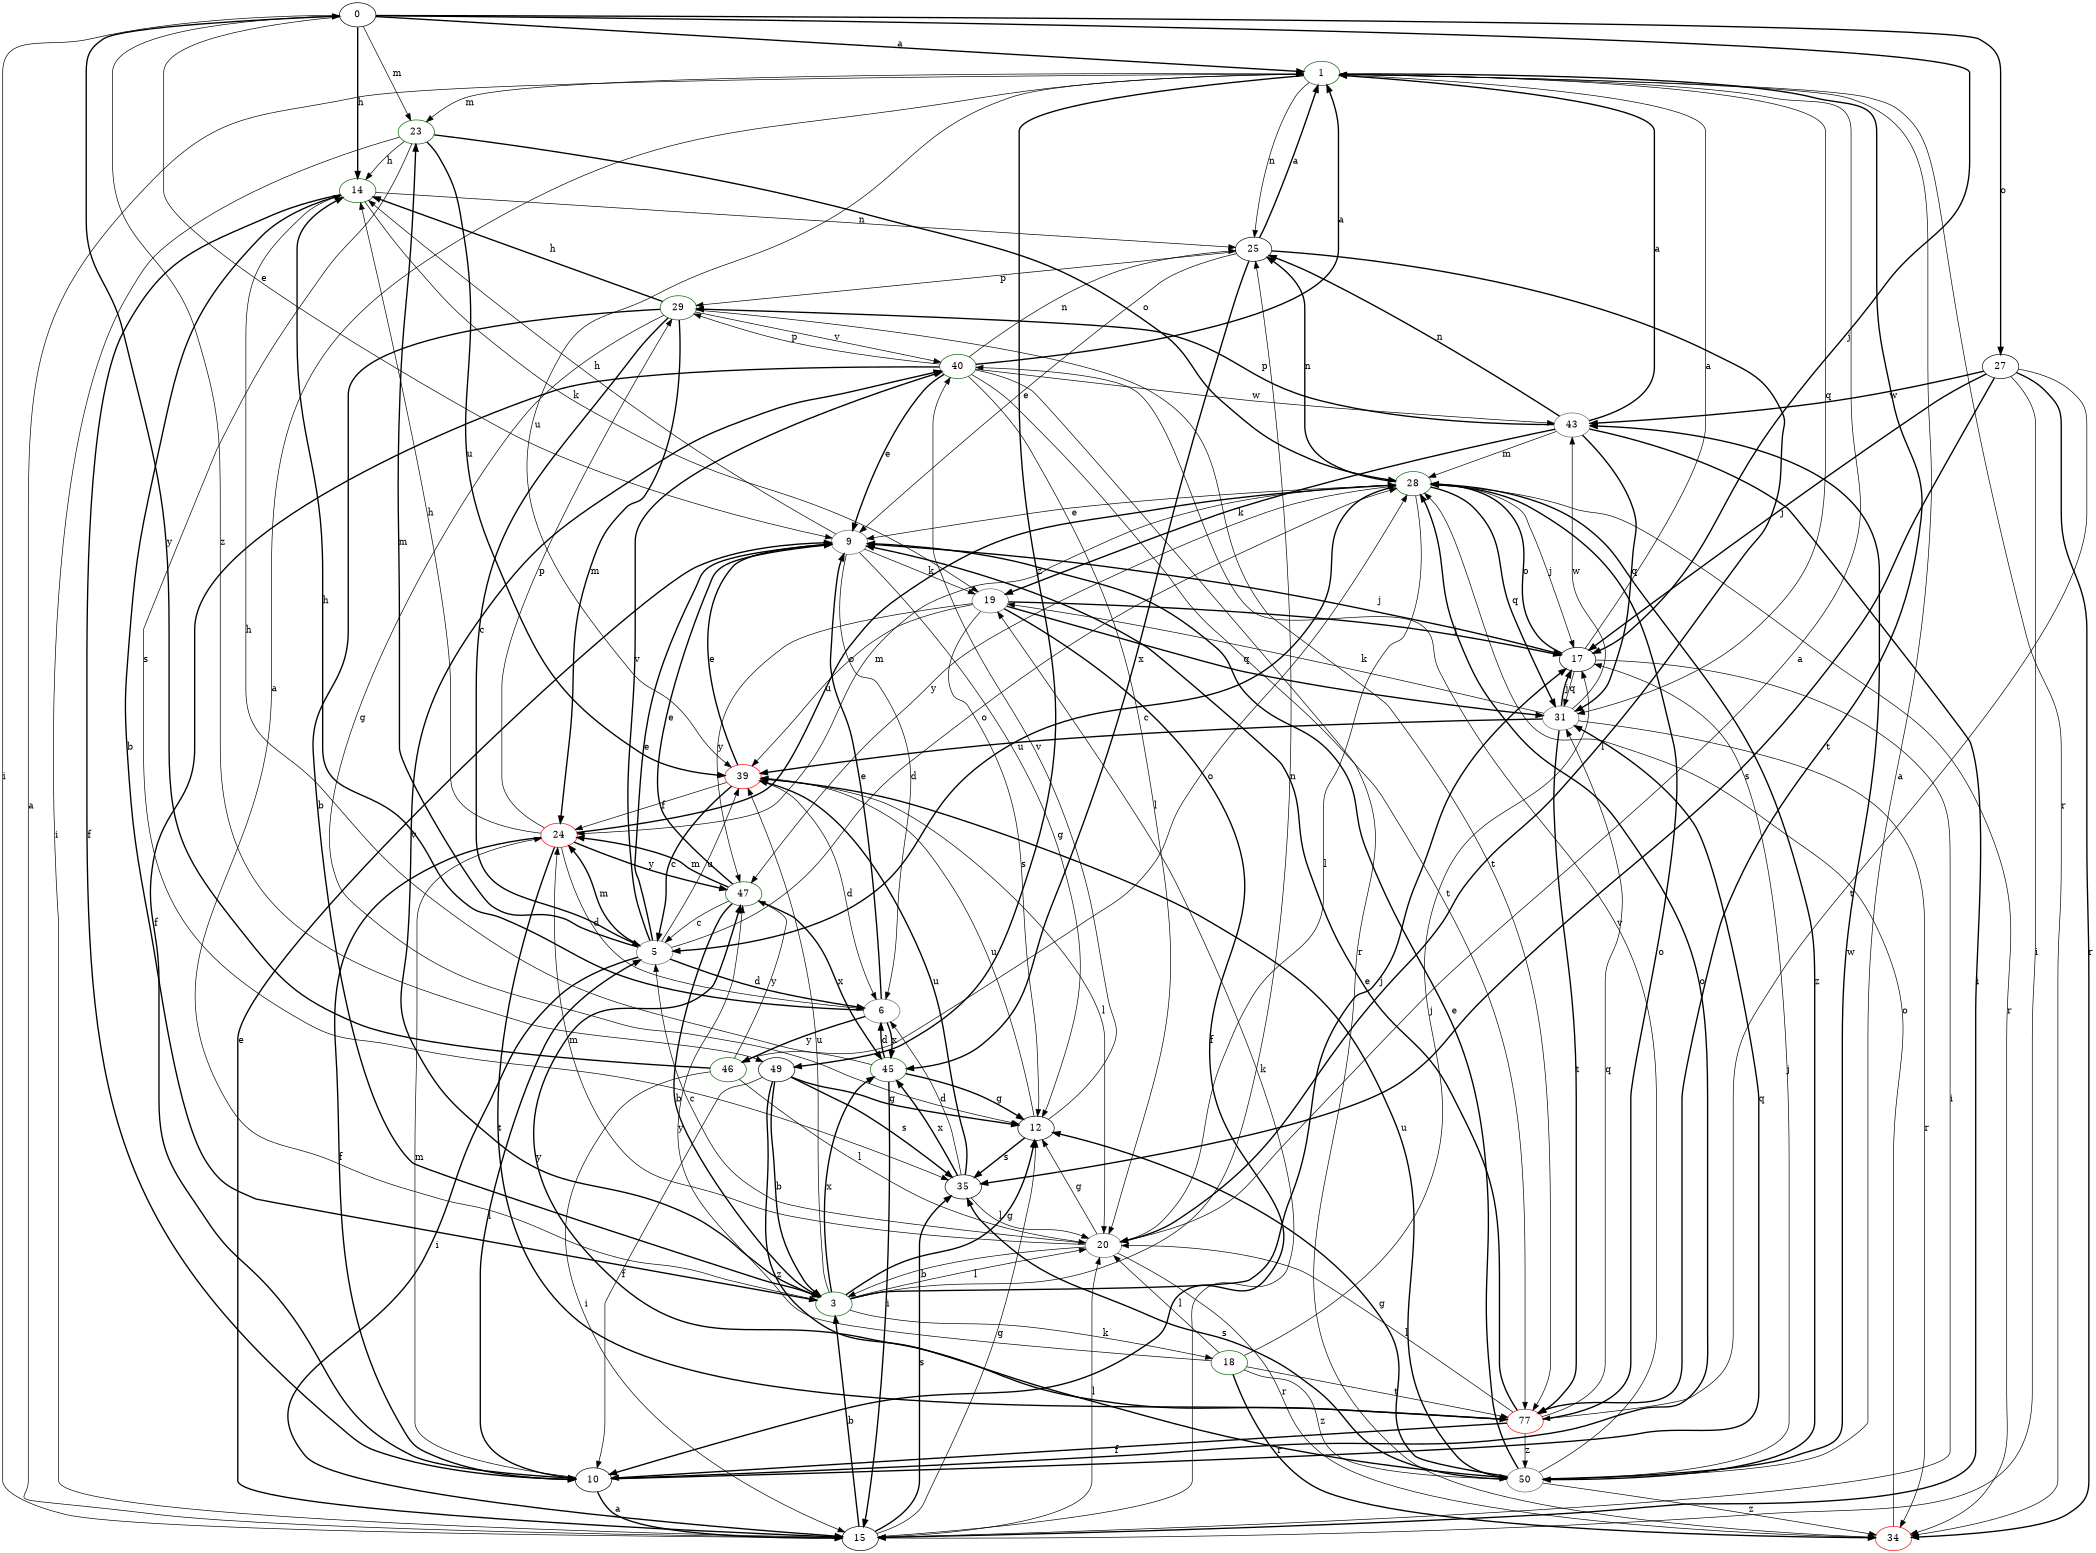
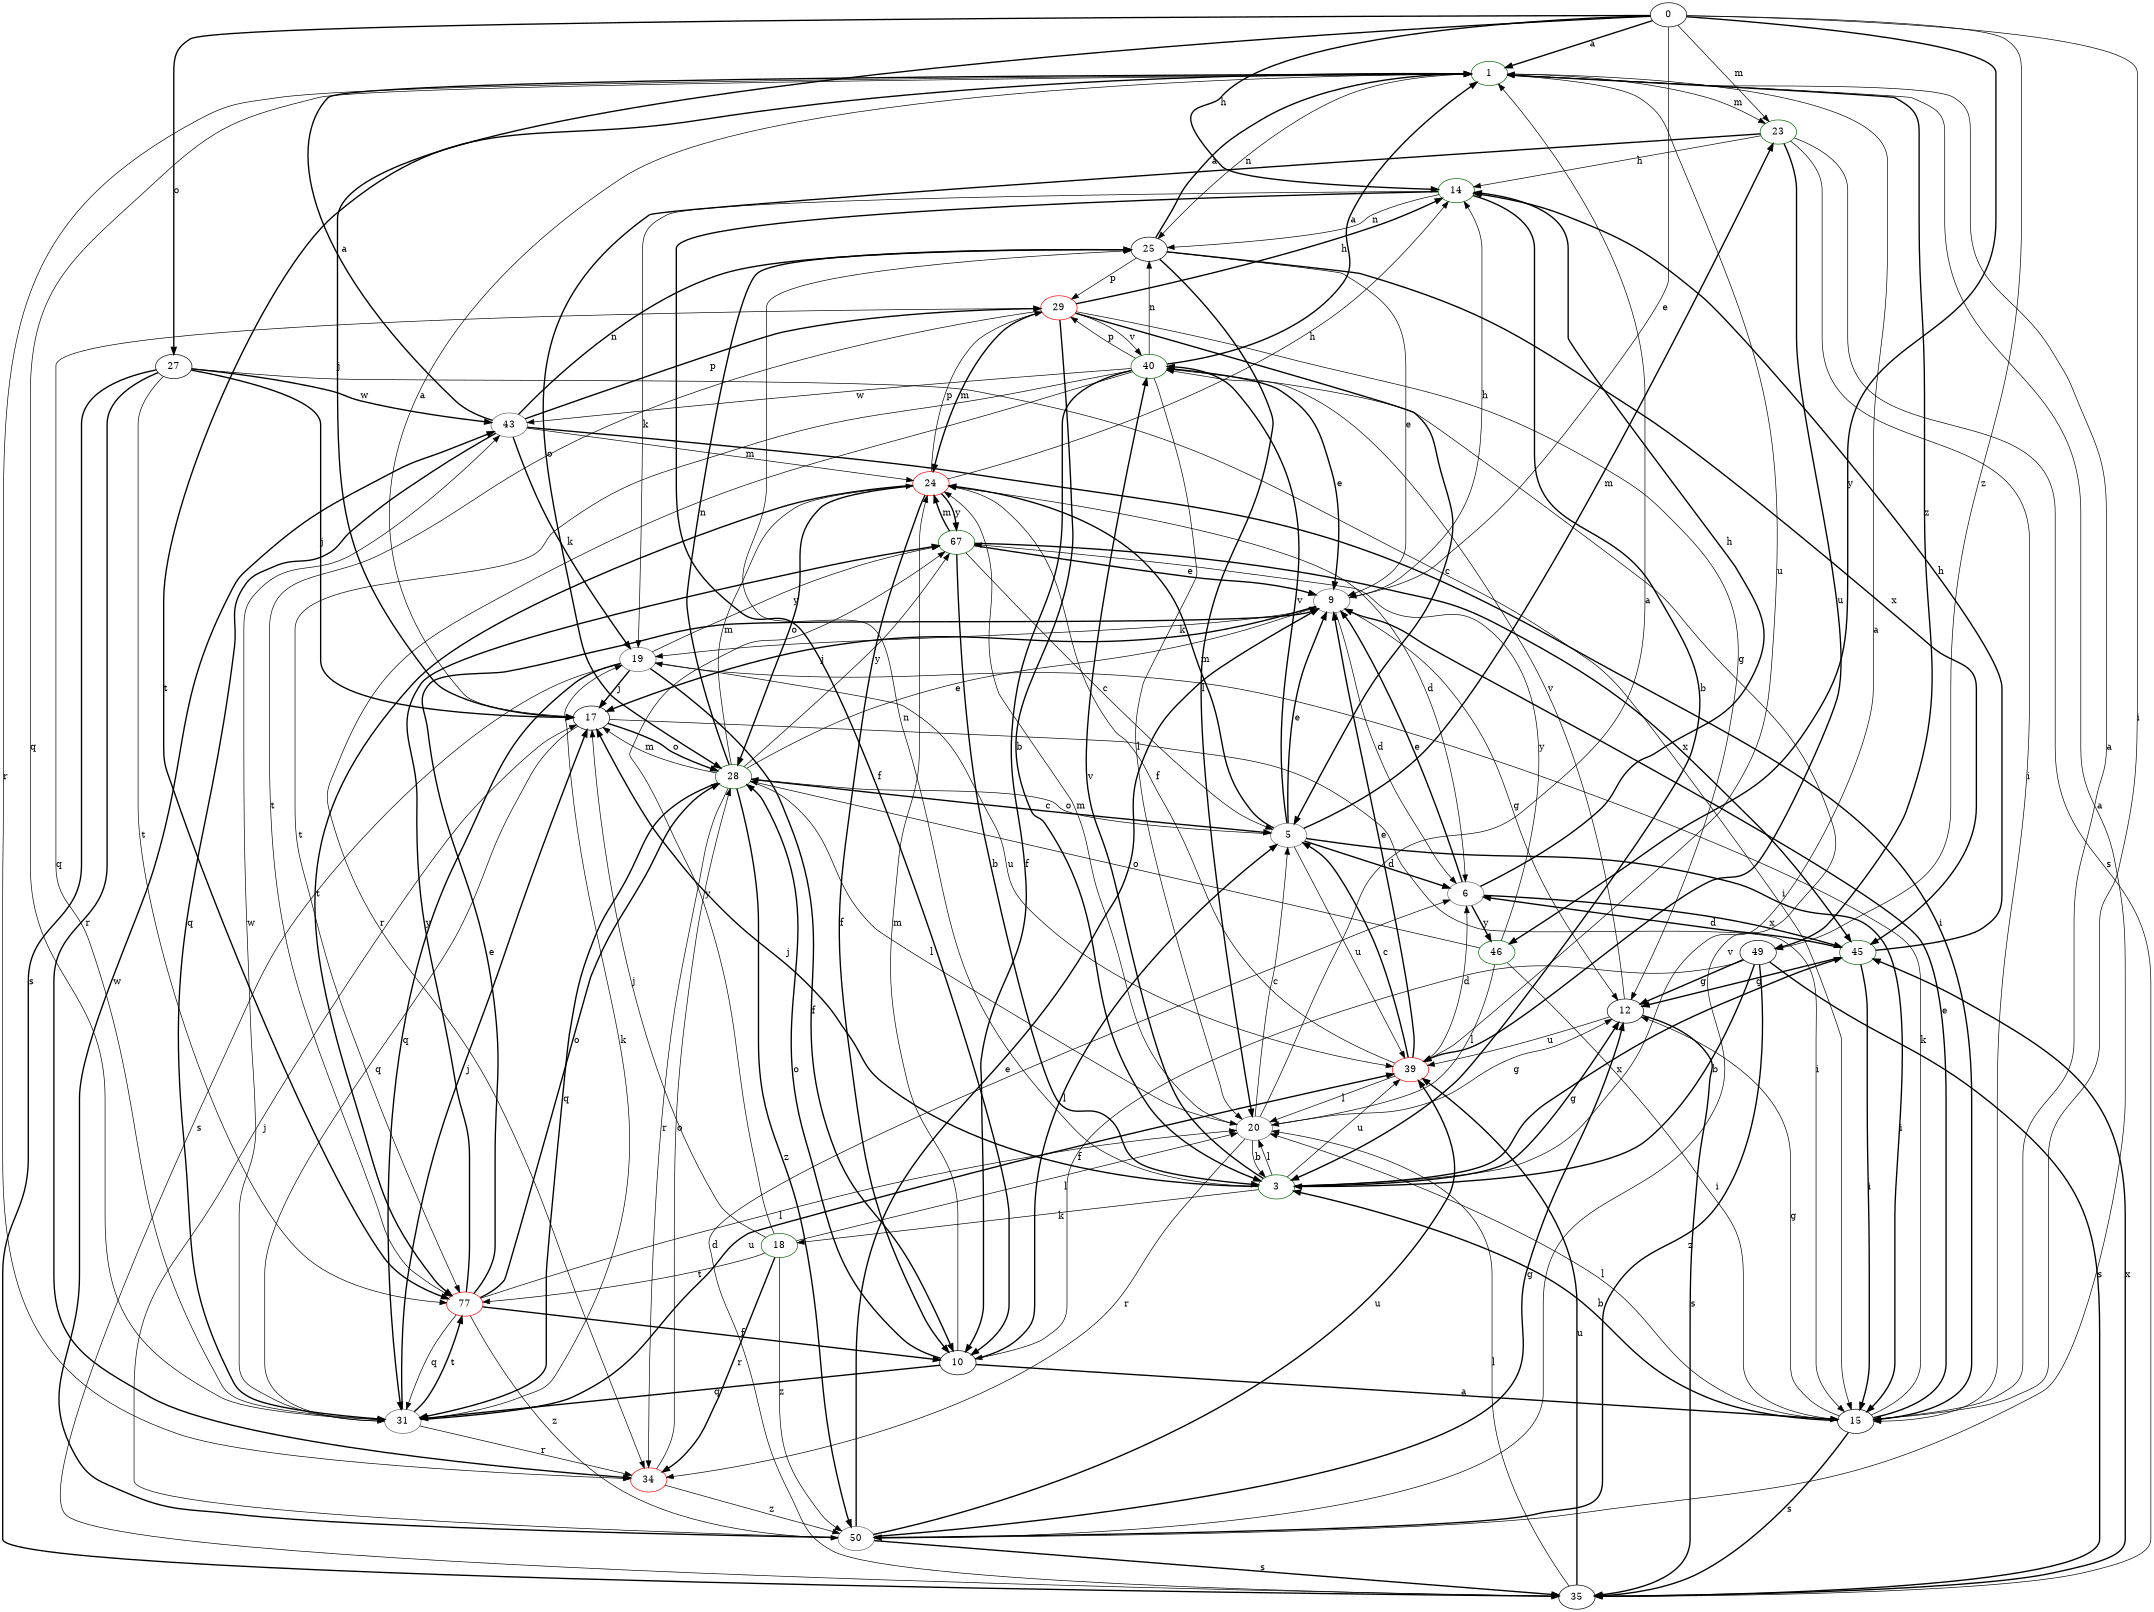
node "29": color darkgreen -> red
edge "43" -> "28": now "43" -> "24"
edge "29" -> "31": added, label "q"
edge "28" -> "17": label "j" -> "m"
edge "46" -> "0": reversed
edge "45" -> "14": style solid -> bold
edge "19" -> "12": now "19" -> "35"
node "47": label "47" -> "67"
edge "50" -> "34": reversed
